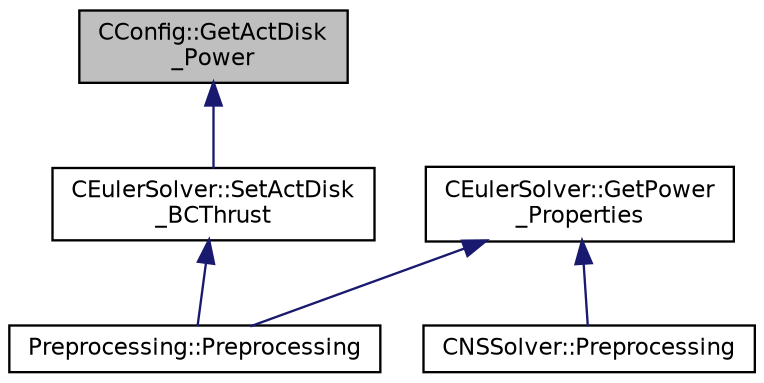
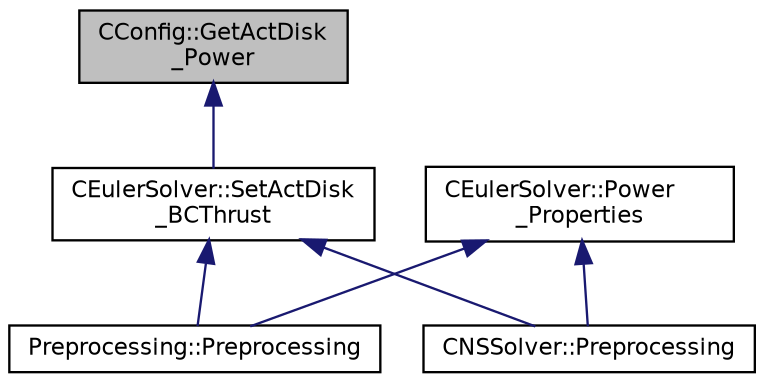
node "CEulerSolver::GetPower _Properties": label "CEulerSolver::GetPower _Properties" -> "CEulerSolver::Power _Properties"
edge "CNSSolver::Preprocessing" -> "CEulerSolver::SetActDisk _BCThrust": added
